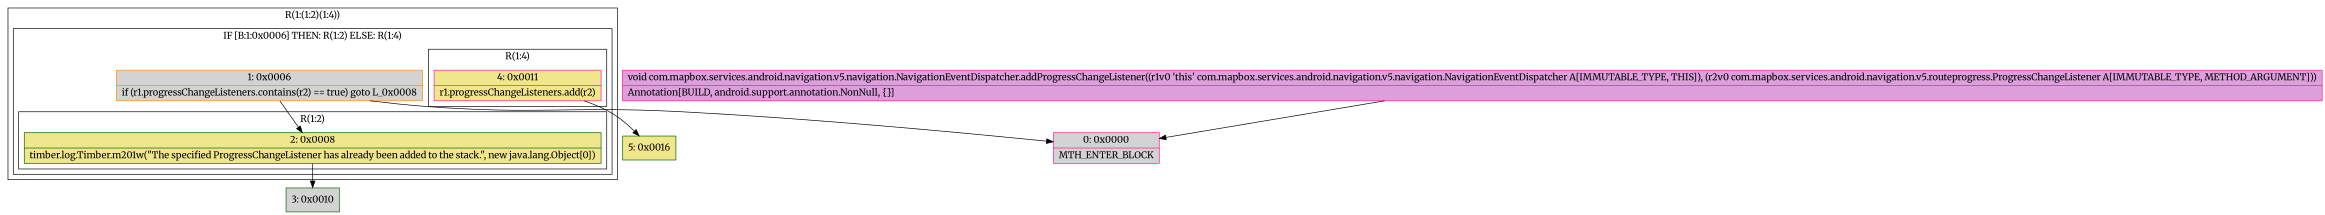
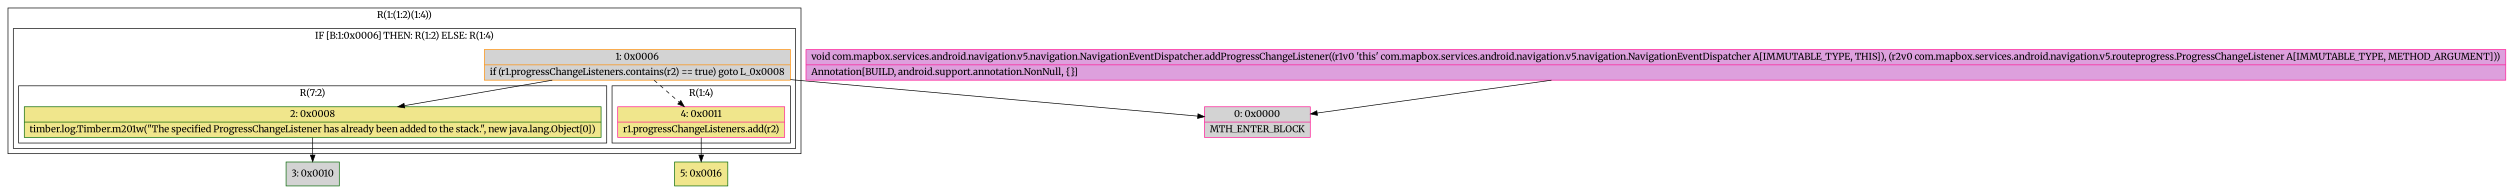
edge "1: 0x0006" -> "4: 0x0011": added
cluster "R(1:2)": label "R(1:2)" -> "R(7:2)"
